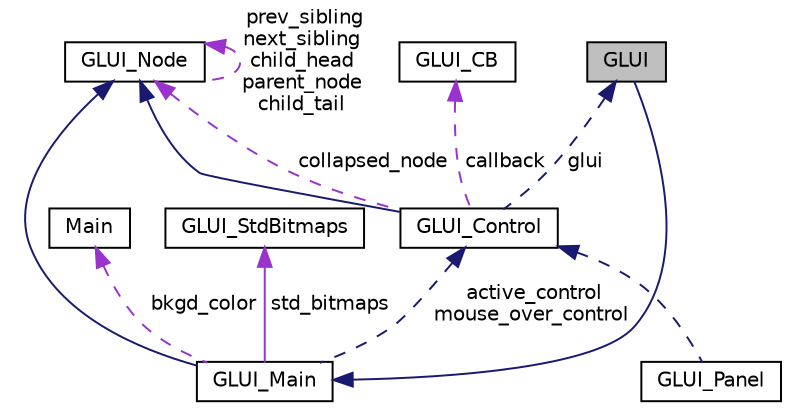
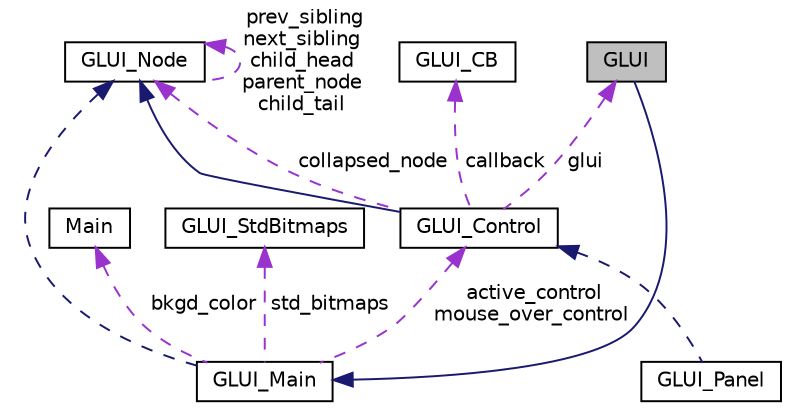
edge "GLUI_Control" -> "GLUI": color midnightblue -> darkorchid3
edge "GLUI_Main" -> "GLUI_Node": style solid -> dashed
edge "GLUI_Main" -> "GLUI_StdBitmaps": style solid -> dashed
edge "GLUI_Main" -> "GLUI_Control": color midnightblue -> darkorchid3
